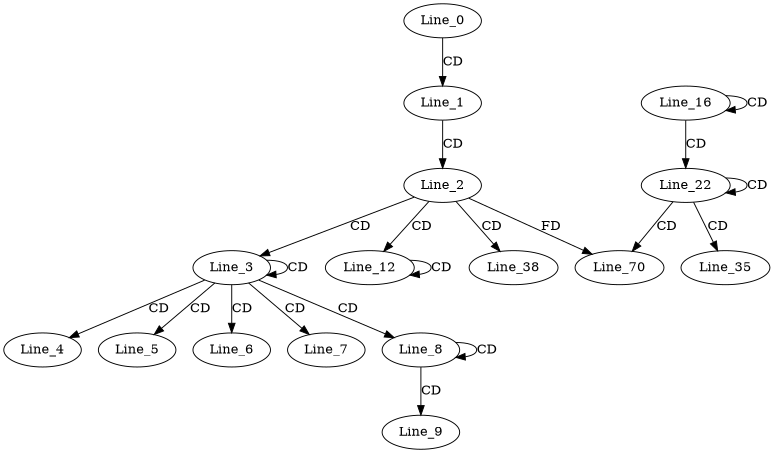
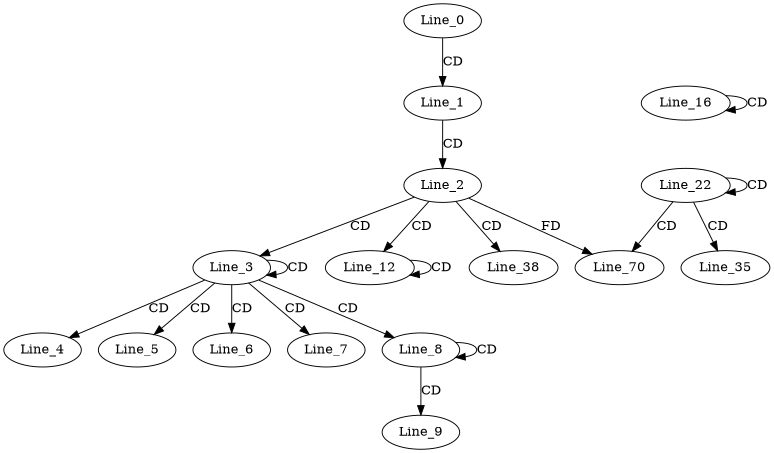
edge "Line_16" -> "Line_22": removed, label "CD"
